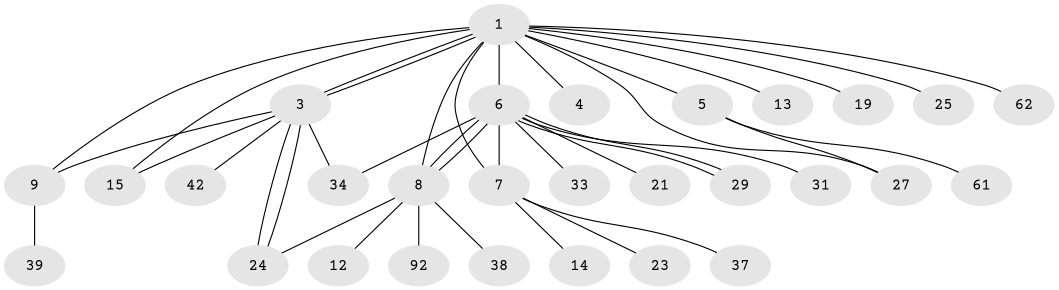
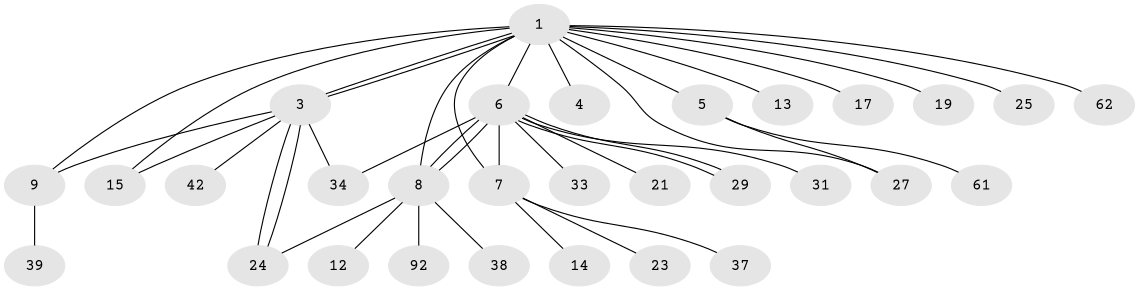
node "17": added
